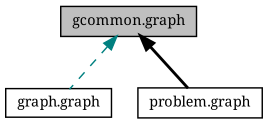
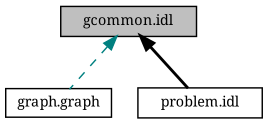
node "gcommon.graph": label "gcommon.graph" -> "gcommon.idl"
node "problem.graph": label "problem.graph" -> "problem.idl"
